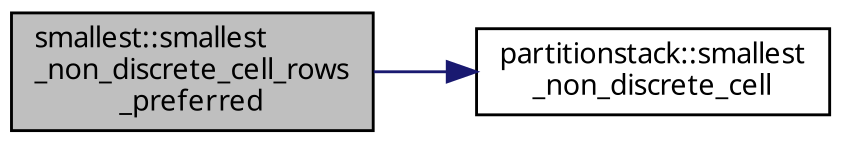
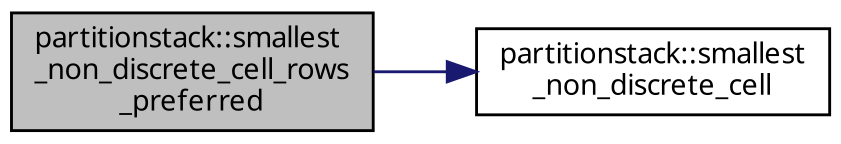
node "smallest::smallest _non_discrete_cell_rows _preferred": label "smallest::smallest _non_discrete_cell_rows _preferred" -> "partitionstack::smallest _non_discrete_cell_rows _preferred"
